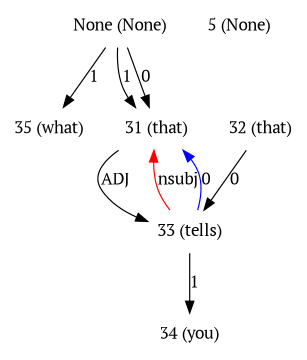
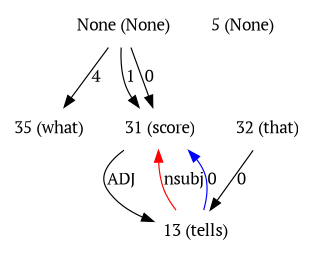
edge "None (None)" -> "35 (what)": label "1" -> "4"
node "31 (that)": label "31 (that)" -> "31 (score)"
node "33 (tells)": label "33 (tells)" -> "13 (tells)"
node "34 (you)": removed
